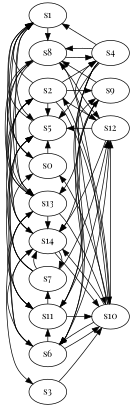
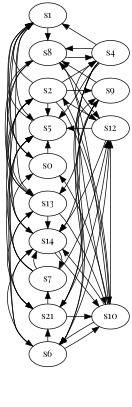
edge "s8" -> "s13": removed
node "s11": label "s11" -> "s21"
node "s3": removed
